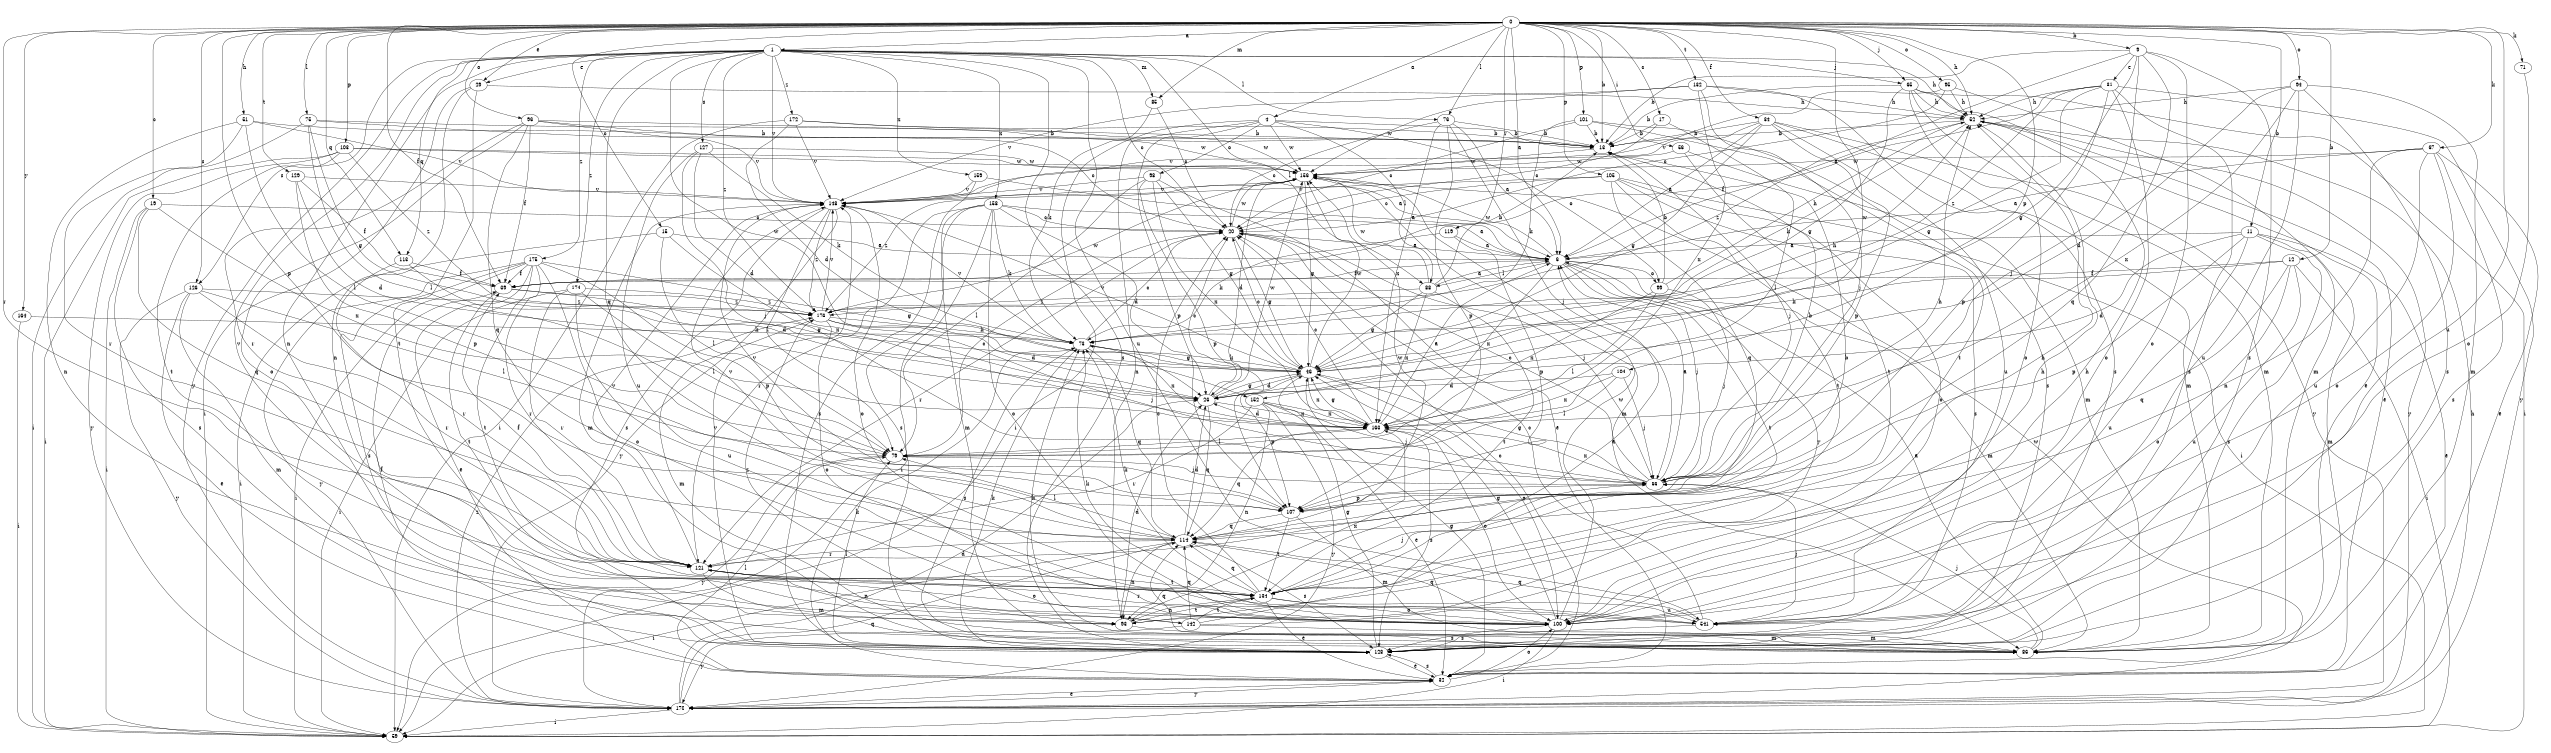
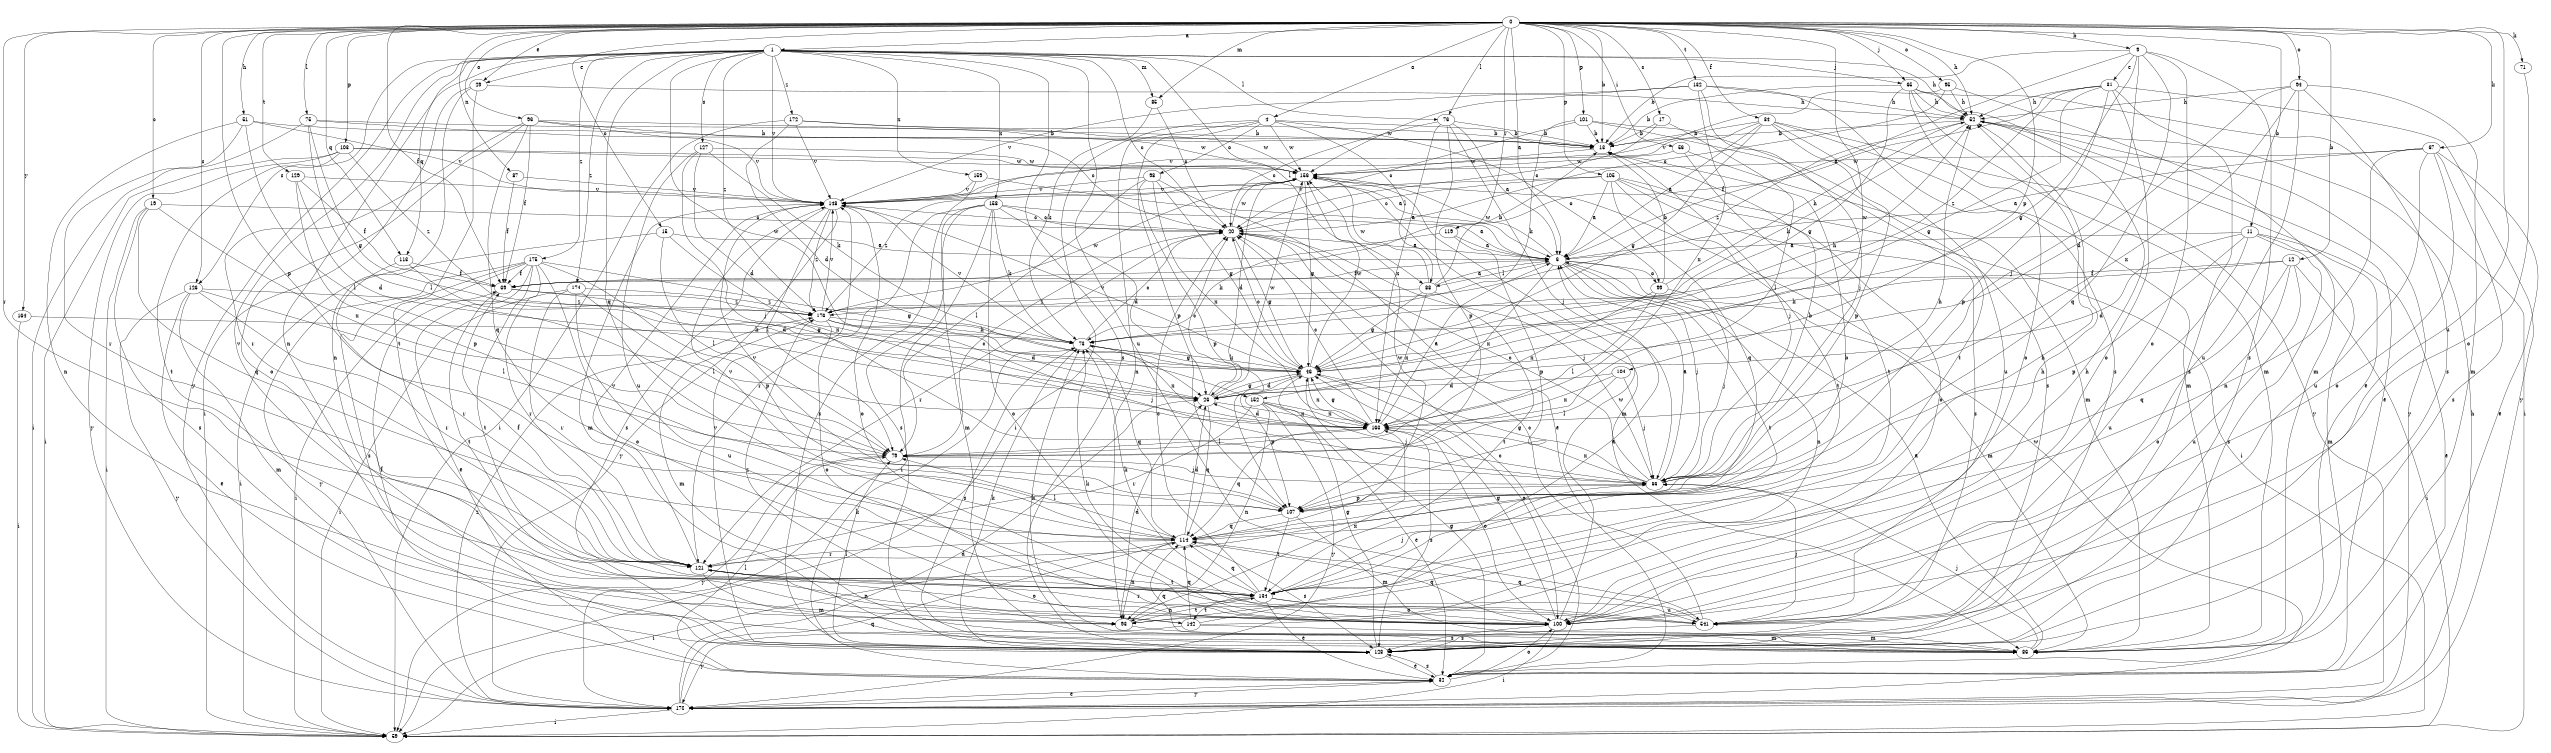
node "87": added
edge "148" -> "20": added, label "c"
edge "105" -> "6": added, label "a"
edge "6" -> "93": label "y" -> "n"
edge "142" -> "134": reversed
